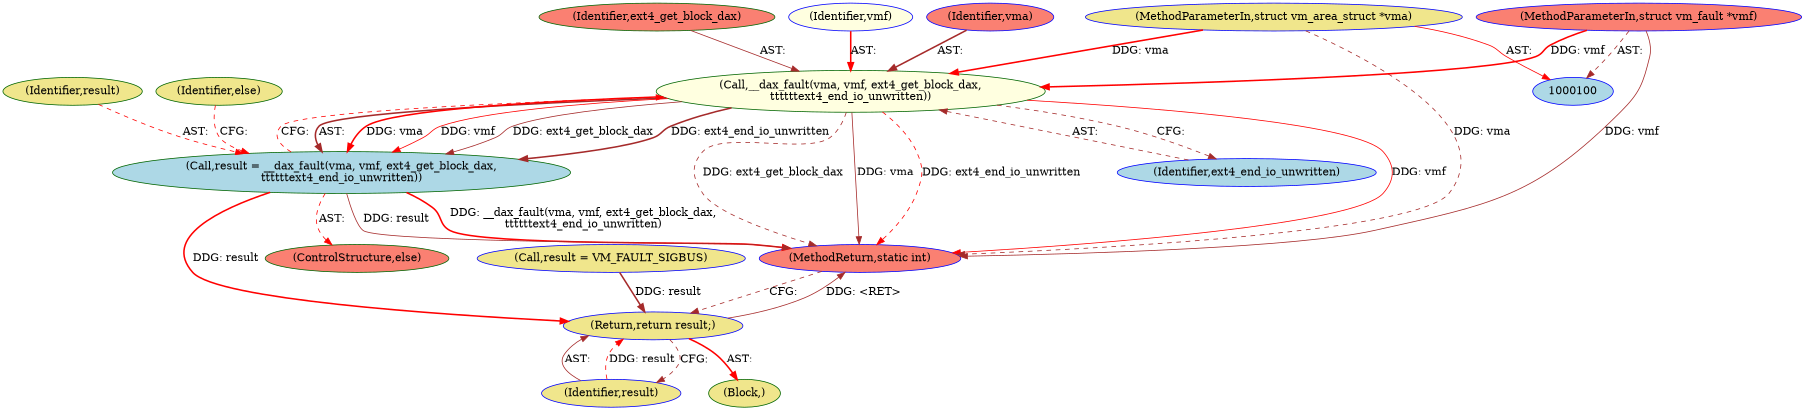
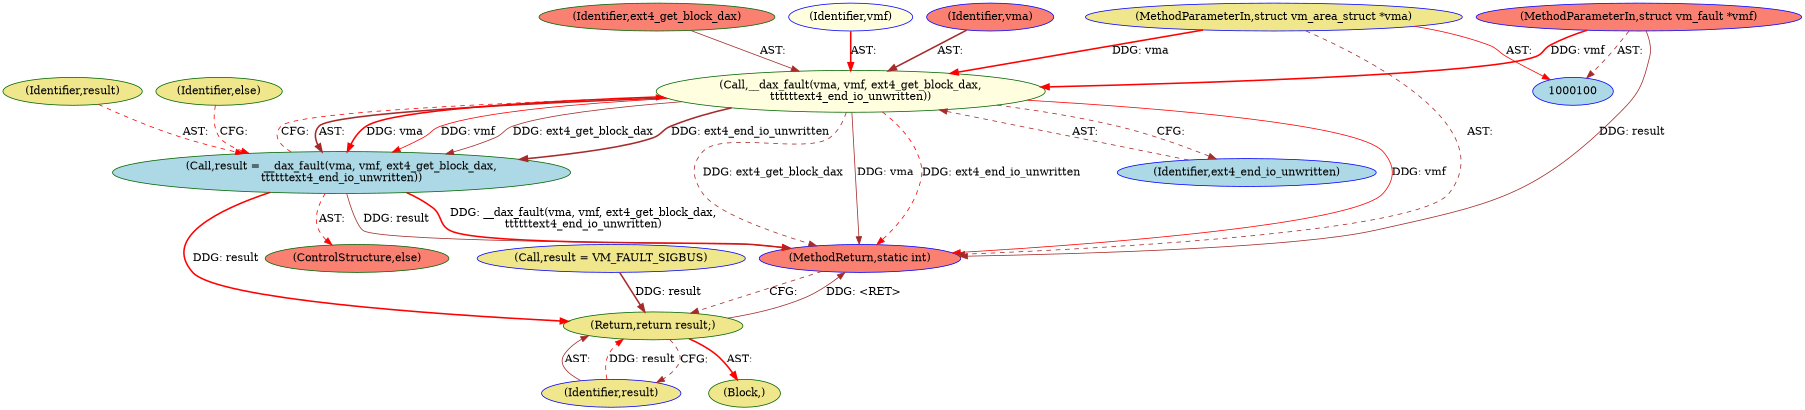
edge "(MethodParameterIn,struct vm_area_struct *vma)" -> "(MethodReturn,static int)": label "DDG: vma" -> "AST: "
edge "(MethodParameterIn,struct vm_fault *vmf)" -> "(MethodReturn,static int)": label "DDG: vmf" -> "DDG: result"
node "(Return,return result;)": color blue -> darkgreen
